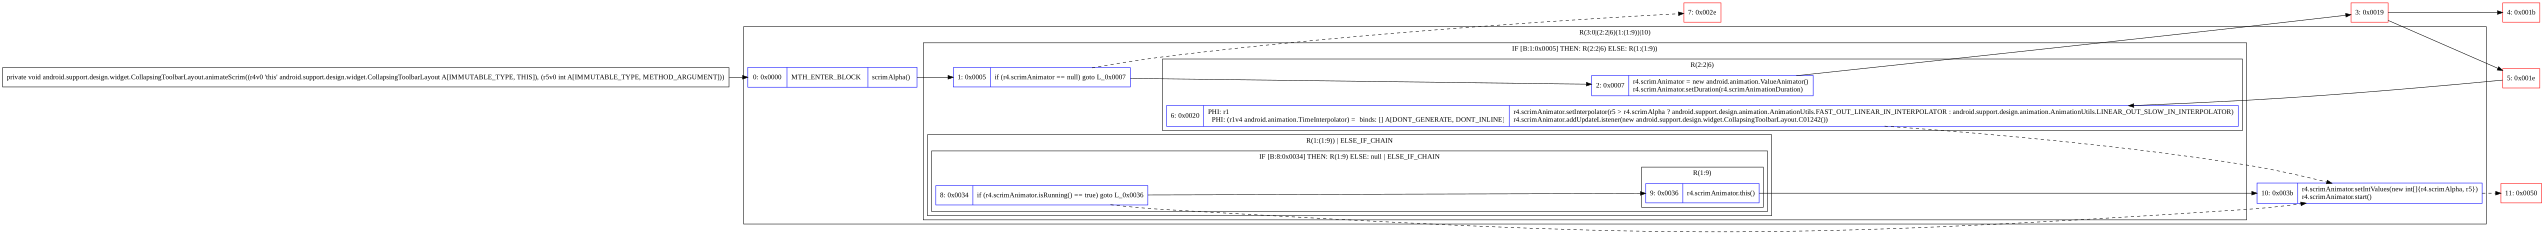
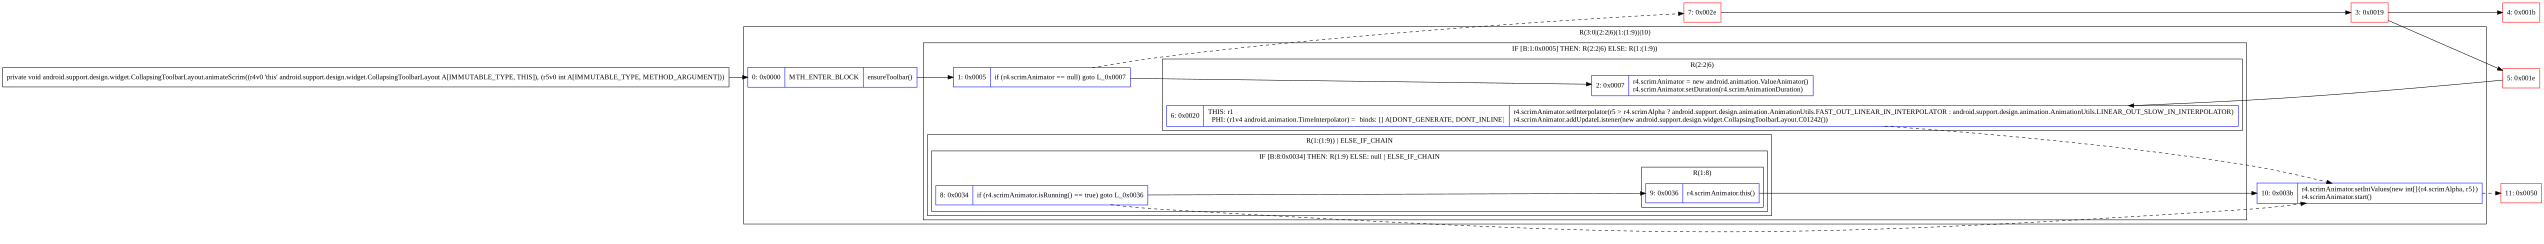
edge "2: 0x0007" -> "3: 0x0019": now "7: 0x002e" -> "3: 0x0019"
node "0: 0x0000": text "scrimAlpha()" -> "ensureToolbar()"
node "6: 0x0020": text "PHI: r1" -> "THIS: r1"
cluster "R(1:9)": label "R(1:9)" -> "R(1:8)"
